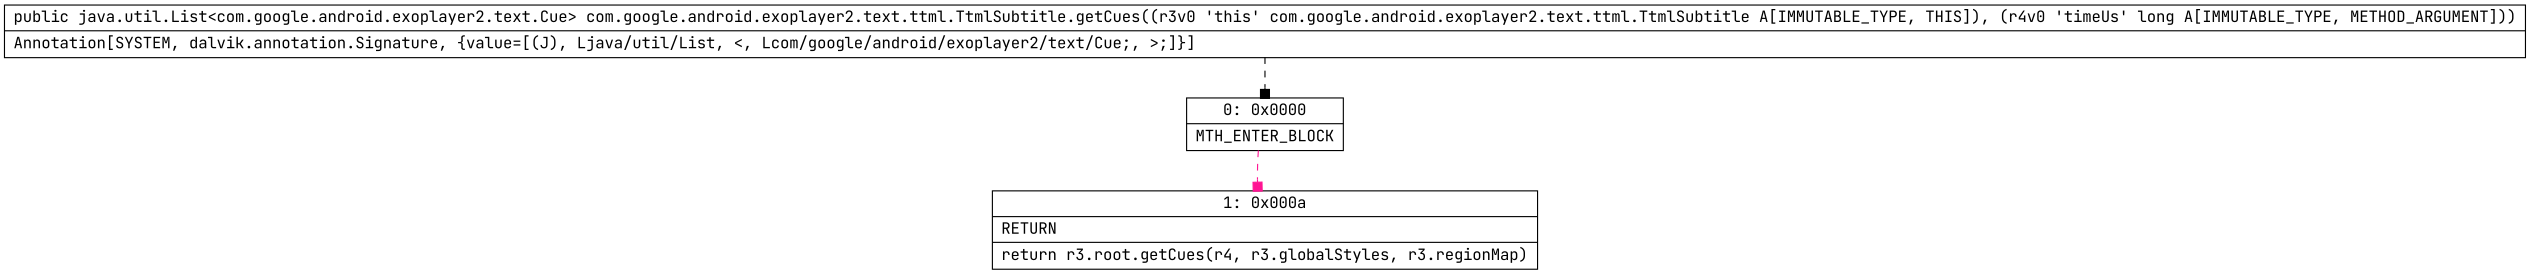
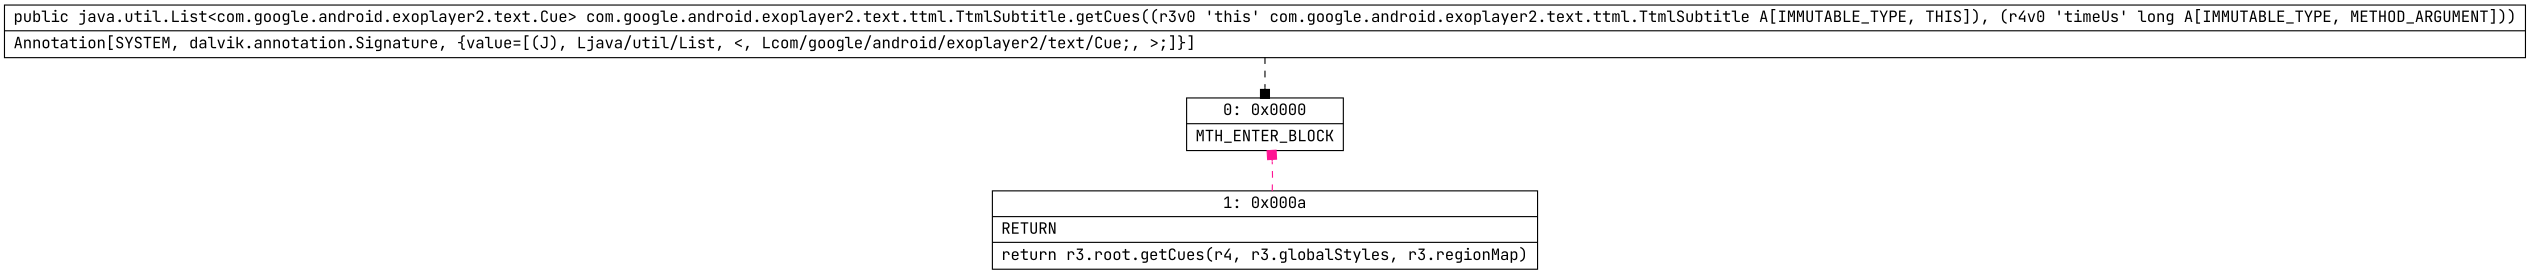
edge "0: 0x0000" -> "1: 0x000a": reversed
